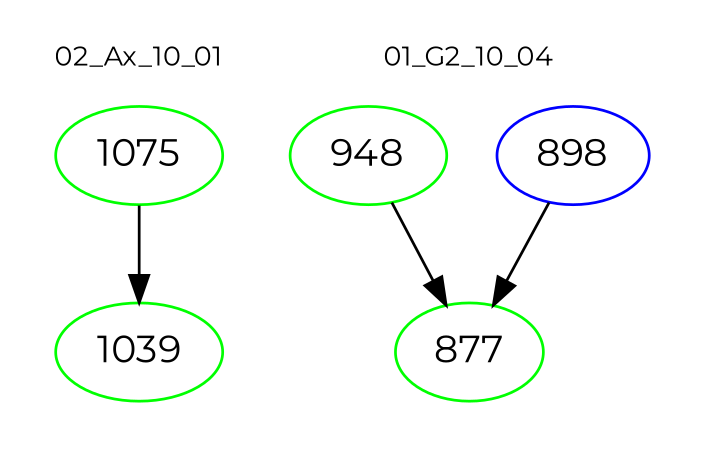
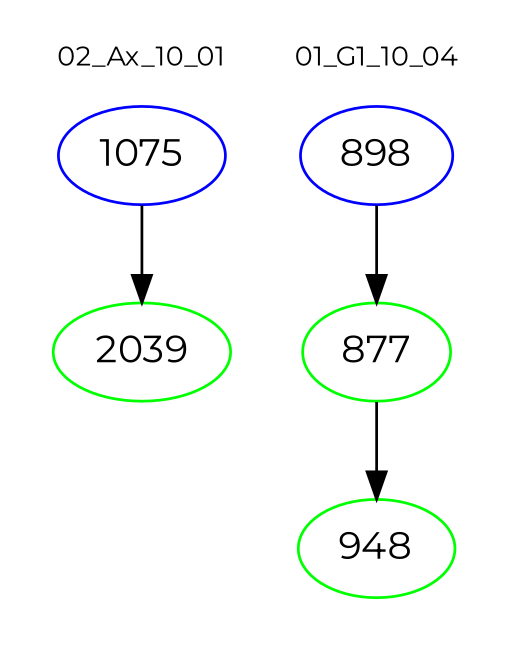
cluster "01_G2_10_04": label "01_G2_10_04" -> "01_G1_10_04"
node "1075": color green -> blue
edge "948" -> "877": reversed
node "1039": label "1039" -> "2039"
